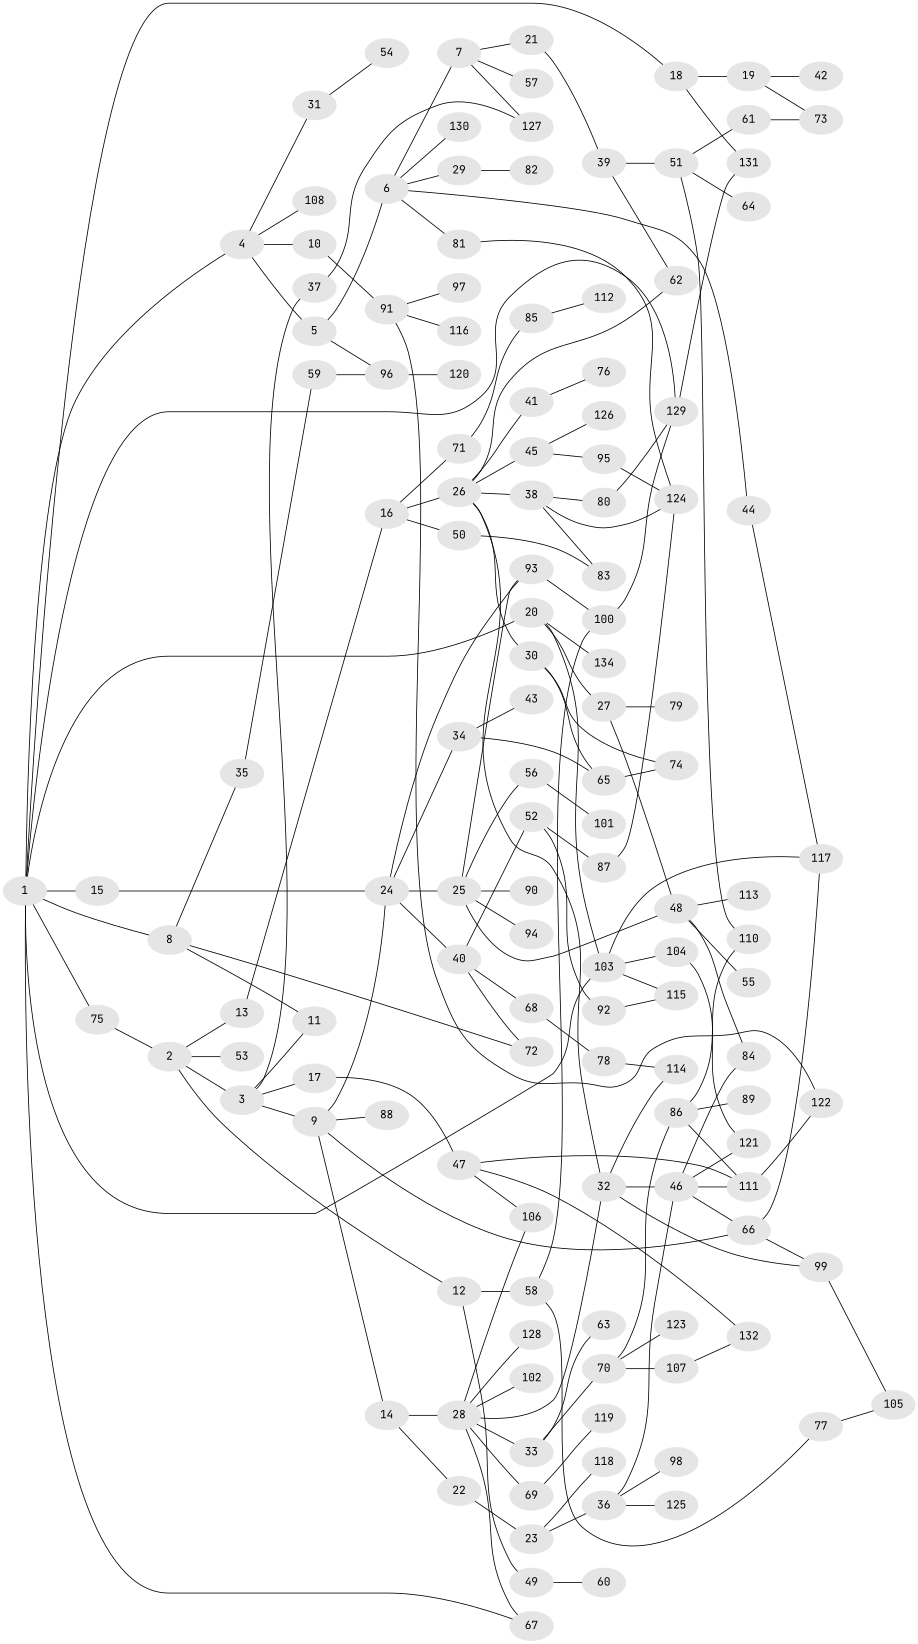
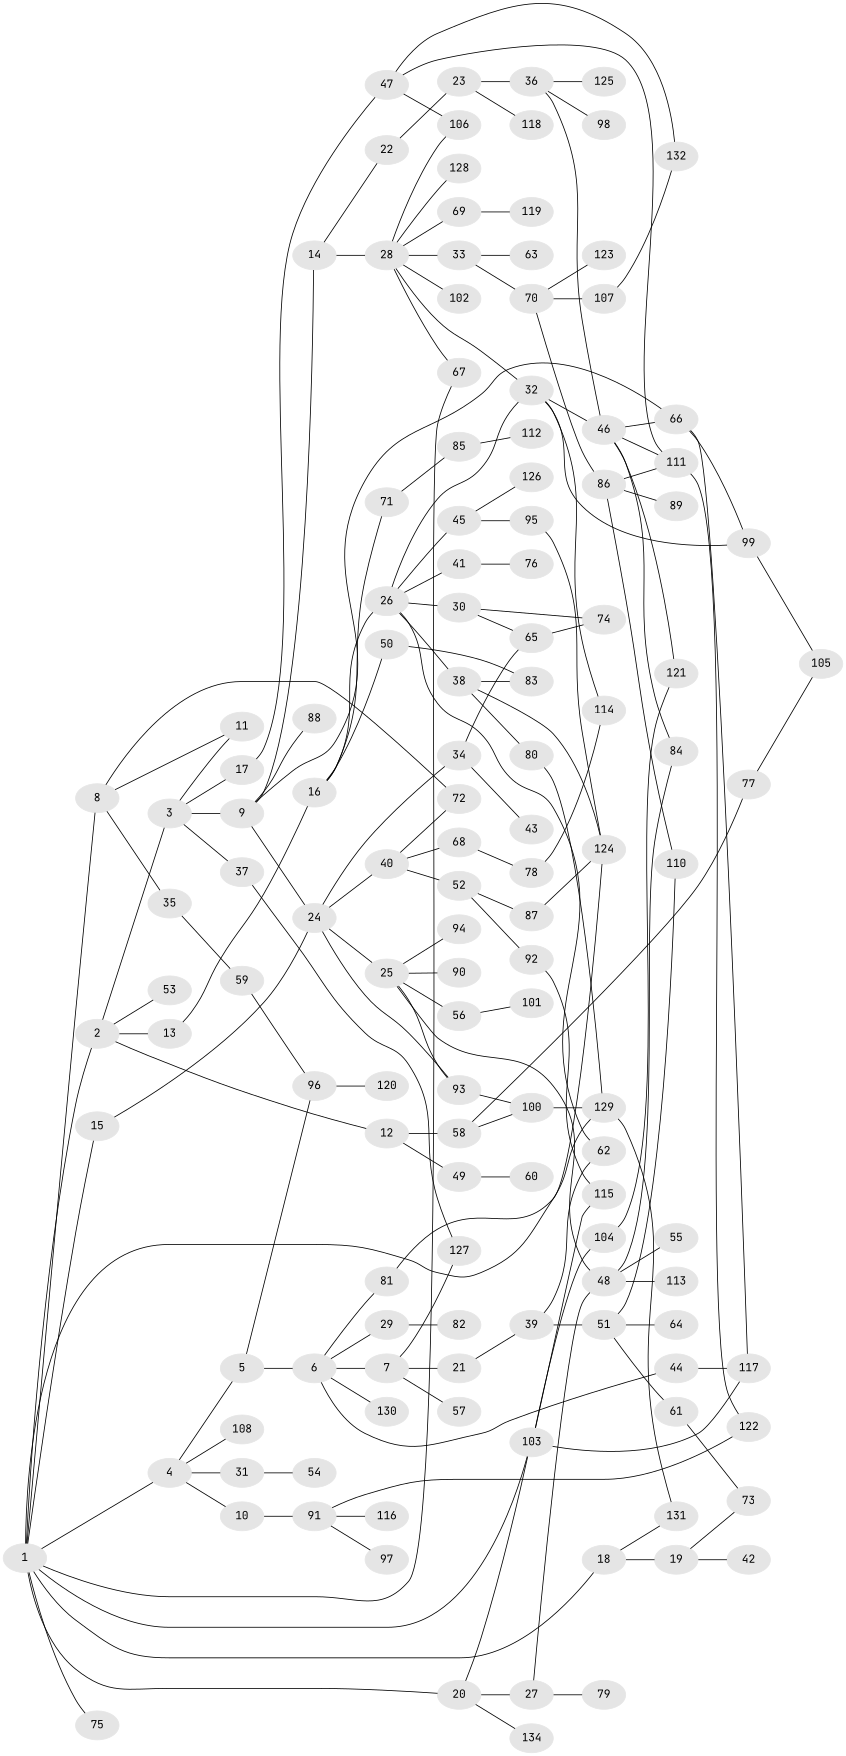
edge "75" -- "2": now "1" -- "2"
